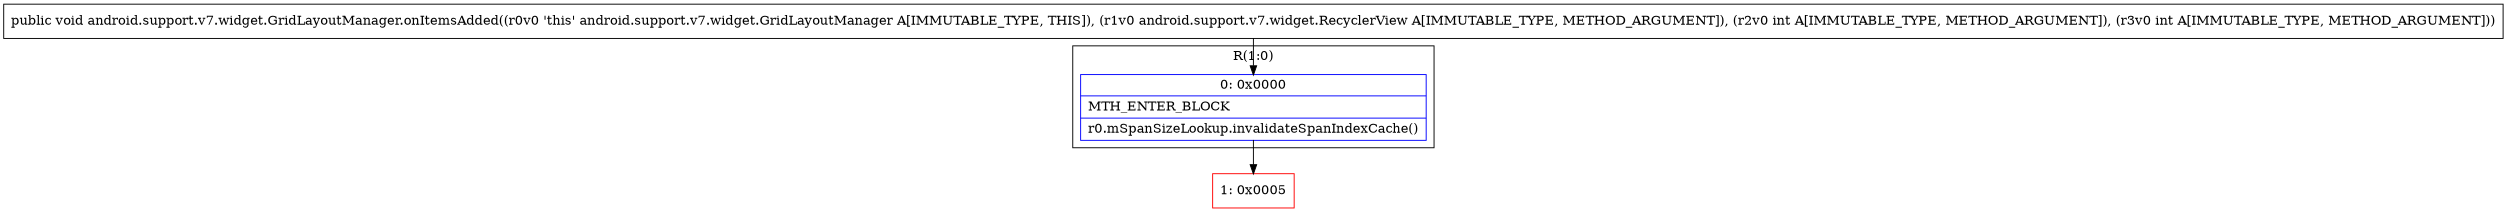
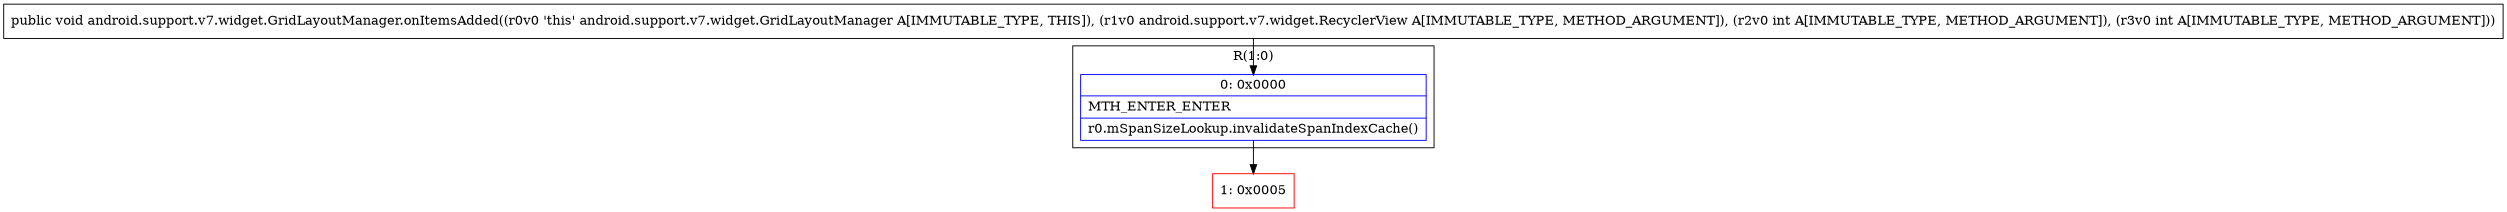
node "0: 0x0000": text "MTH_ENTER_BLOCK" -> "MTH_ENTER_ENTER"
